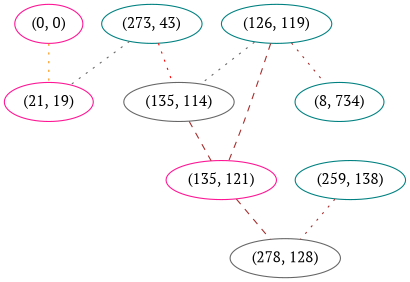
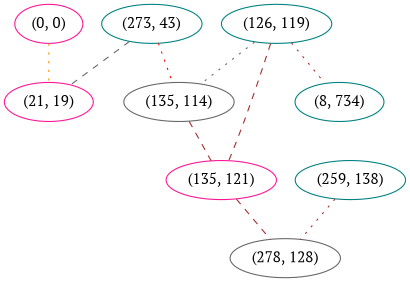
edge "(273, 43)" -- "(21, 19)": style dotted -> dashed
